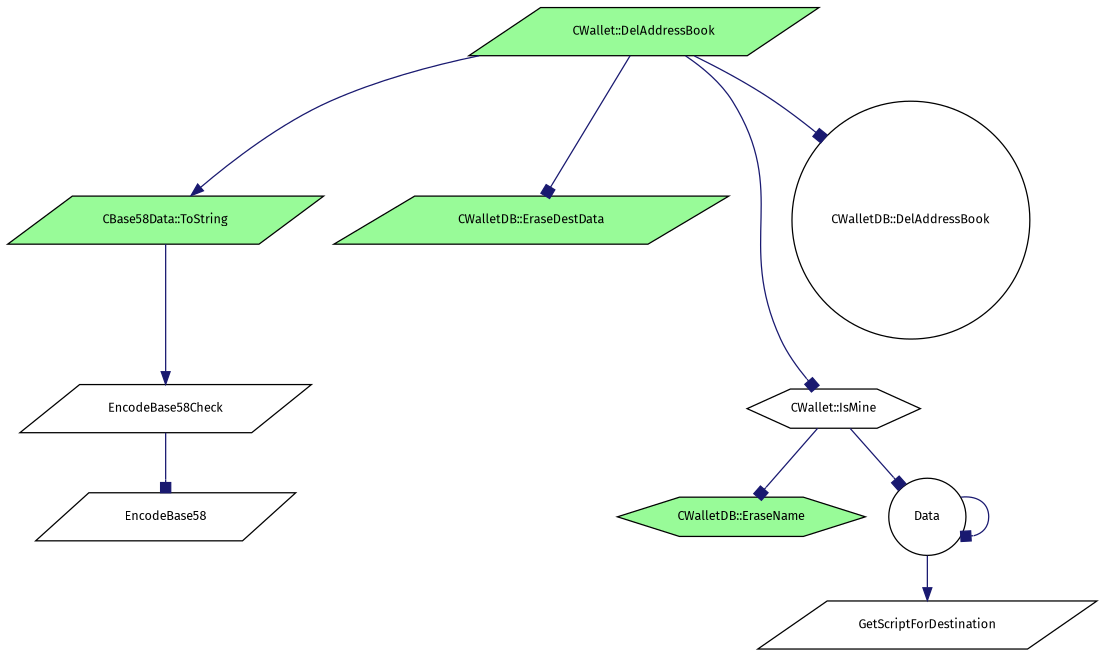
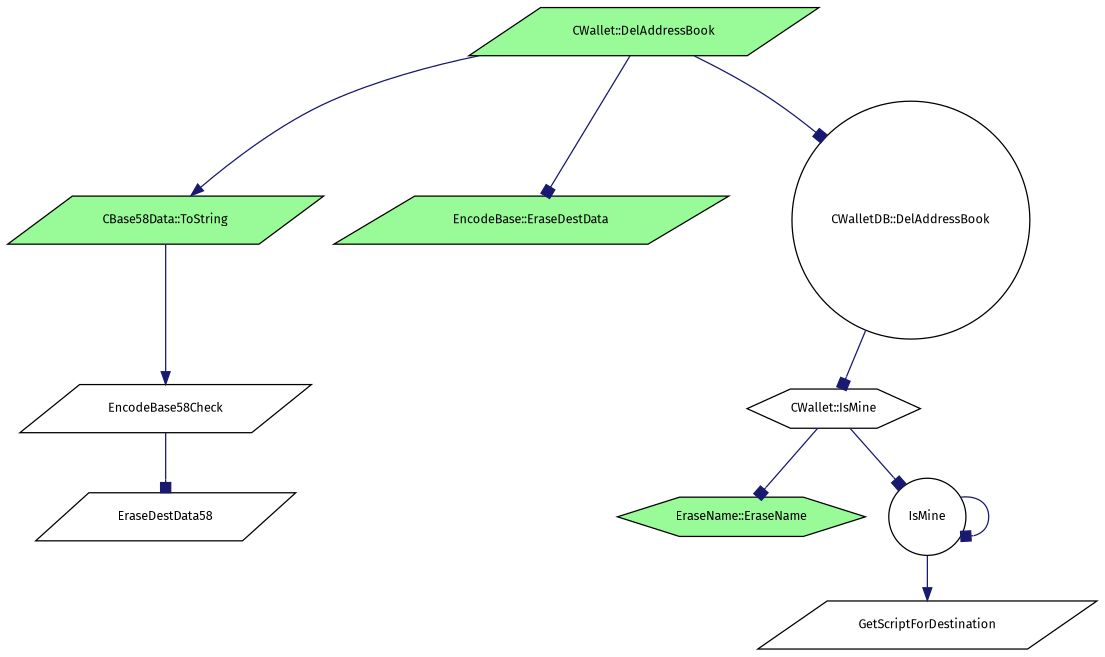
edge "CWallet::DelAddressBook" -> "CWallet::IsMine": now "CWalletDB::DelAddressBook" -> "CWallet::IsMine"
node "CWalletDB::EraseDestData": label "CWalletDB::EraseDestData" -> "EncodeBase::EraseDestData"
node "EncodeBase58": label "EncodeBase58" -> "EraseDestData58"
node "CWalletDB::EraseName": label "CWalletDB::EraseName" -> "EraseName::EraseName"
node "Data": label "Data" -> "IsMine"
